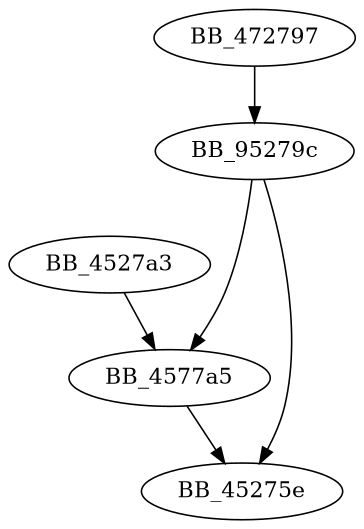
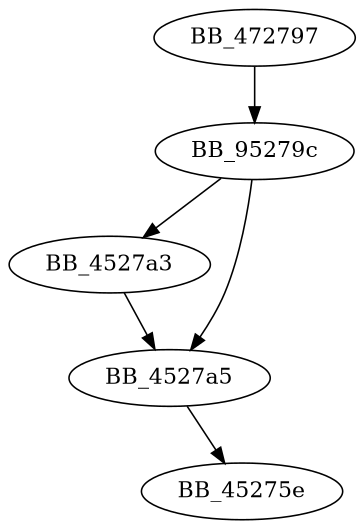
edge "BB_95279c" -> "BB_45275e": now "BB_95279c" -> "BB_4527a3"
node "BB_4577a5": label "BB_4577a5" -> "BB_4527a5"
